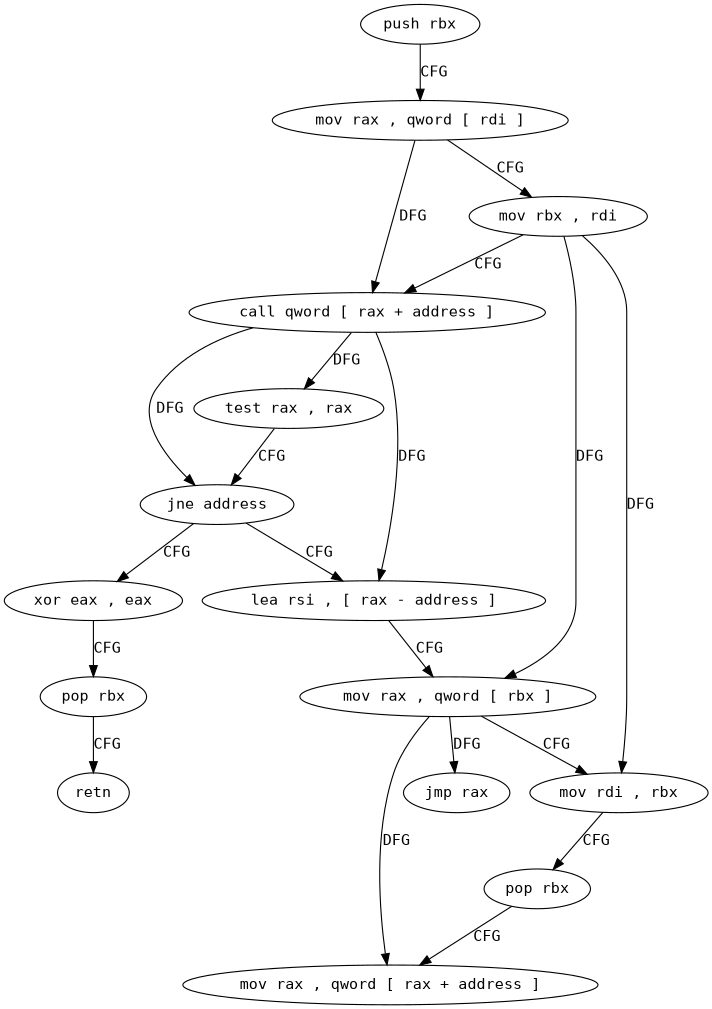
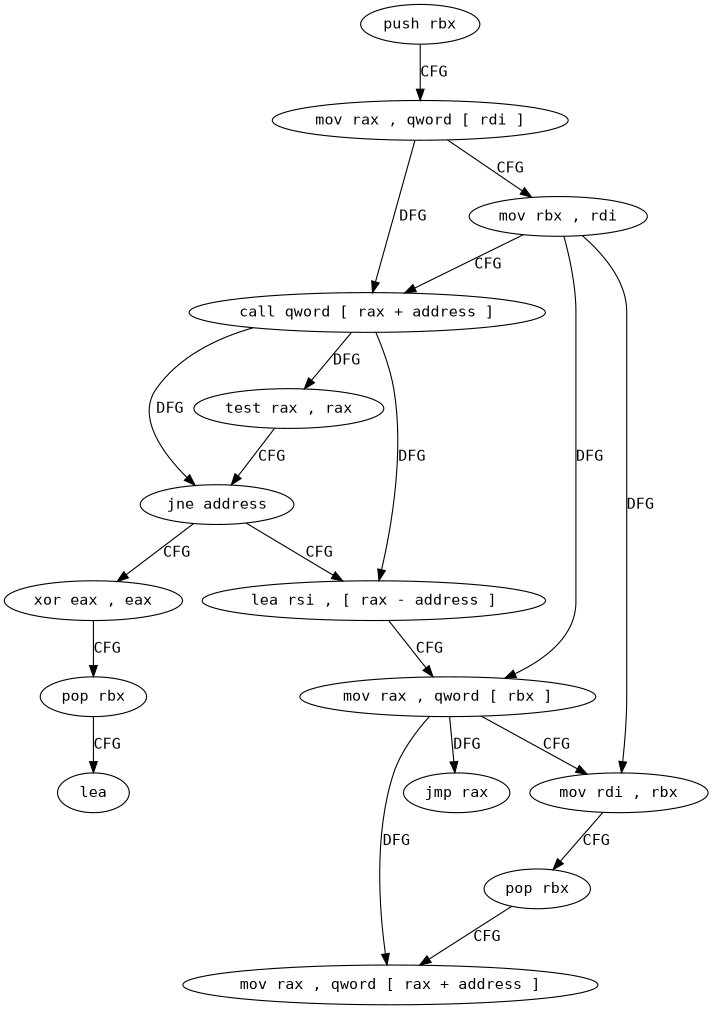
node "retn": label "retn" -> "lea"
